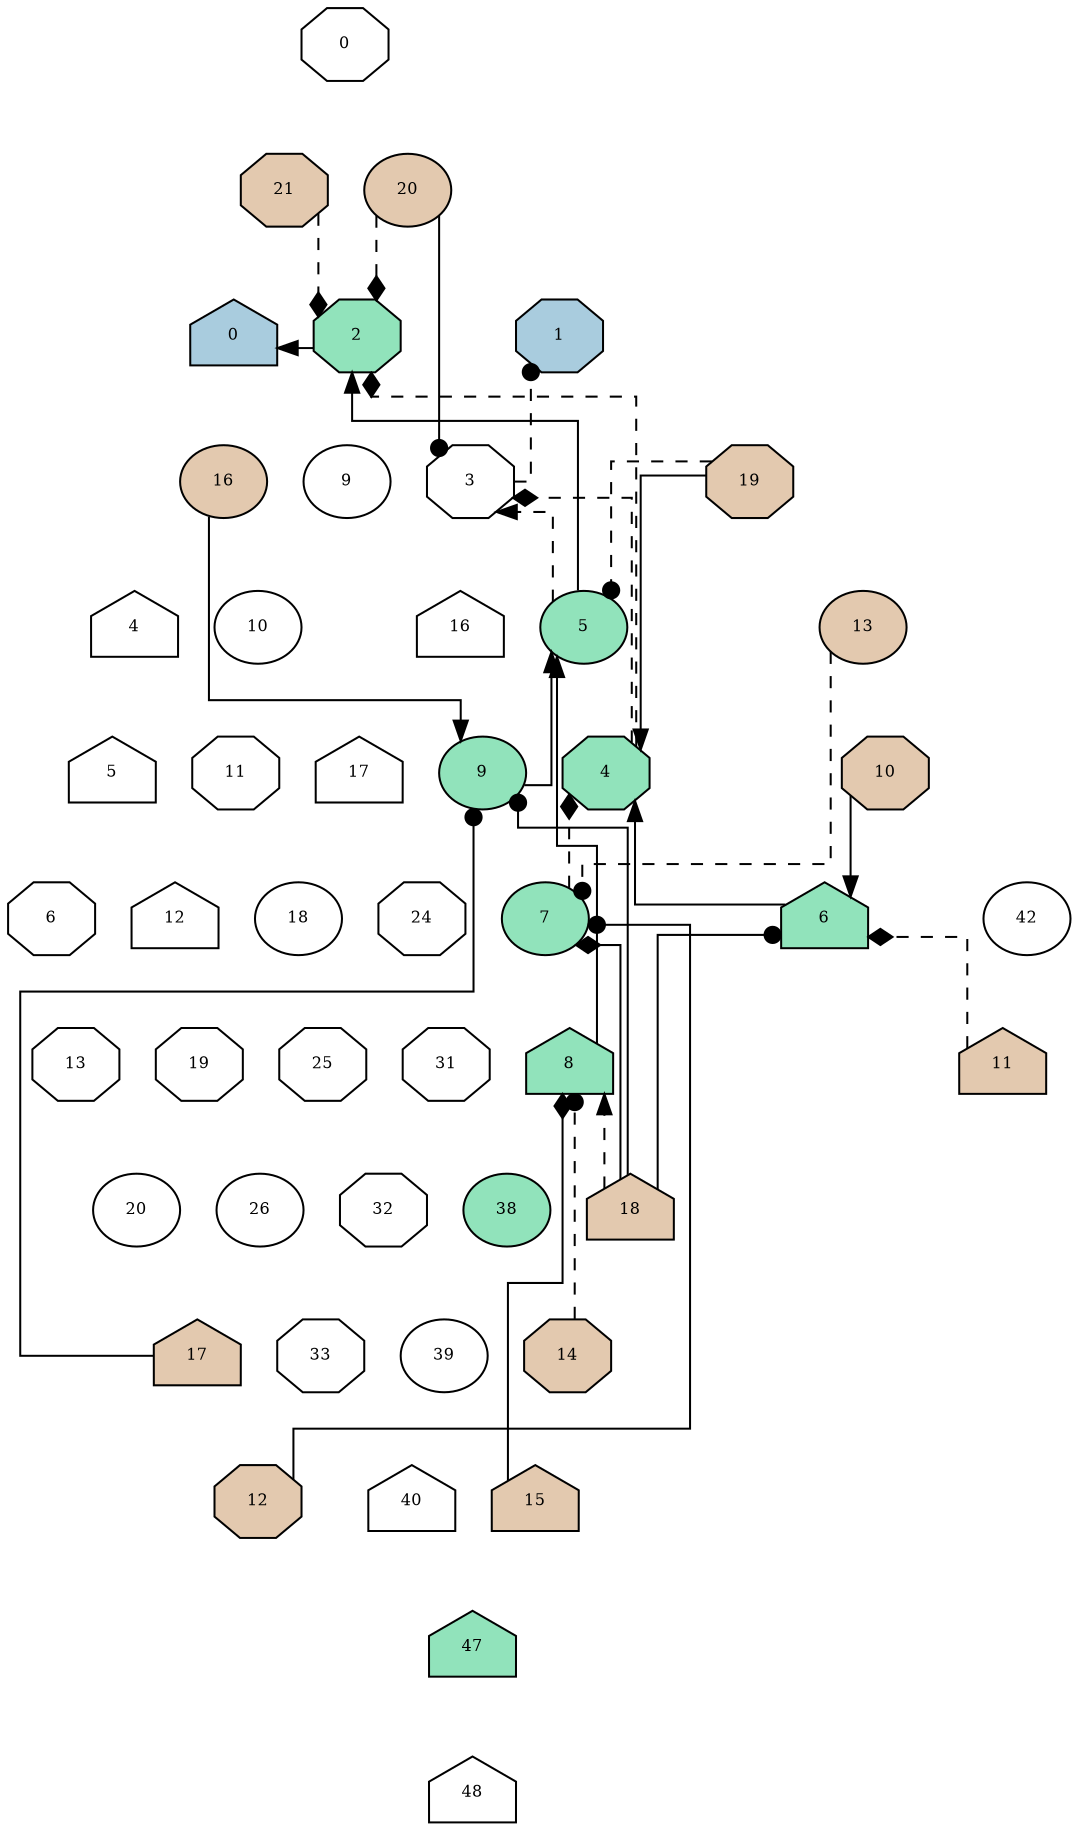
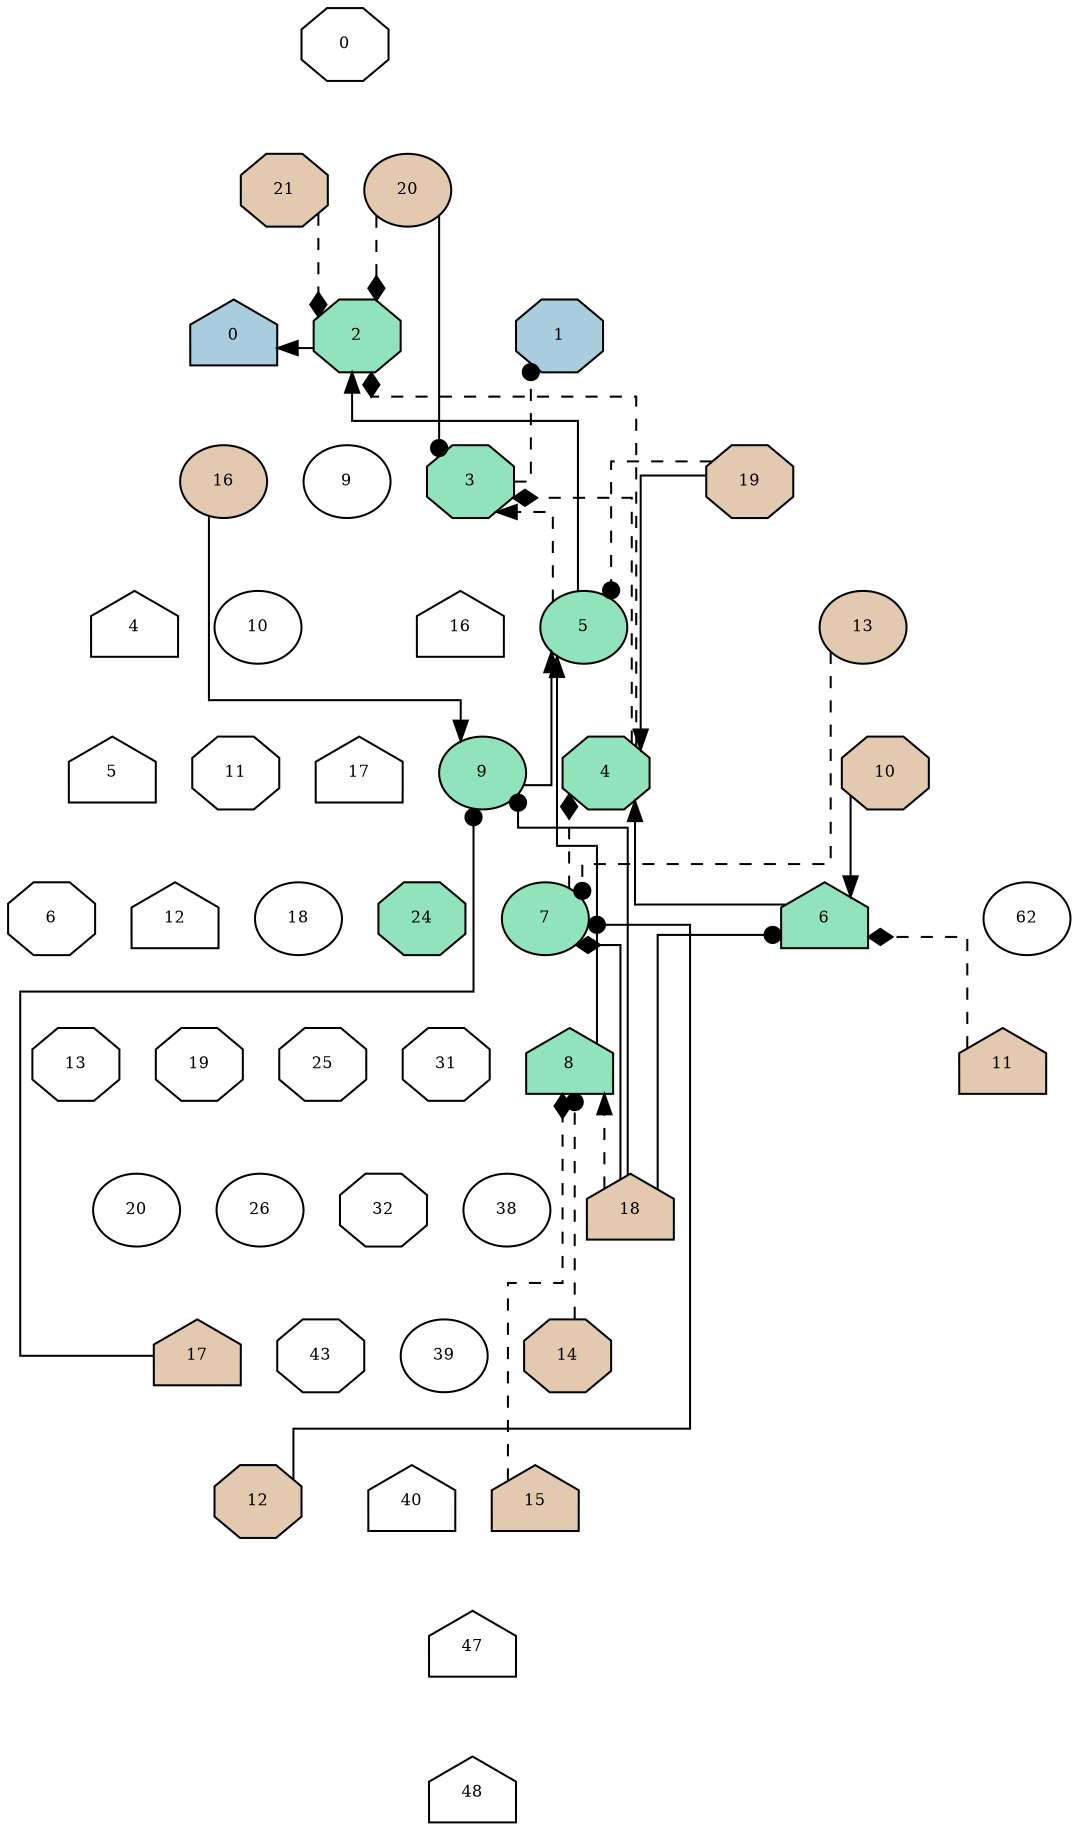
node "3": fillcolor #ffffff -> #91e3bb
node "24": fillcolor #ffffff -> #91e3bb
node "42": label "42" -> "62"
node "38": fillcolor #91e3bb -> #ffffff
edge "15" -> "8": style solid -> dashed
node "33": label "33" -> "43"
node "47": fillcolor #91e3bb -> #ffffff
